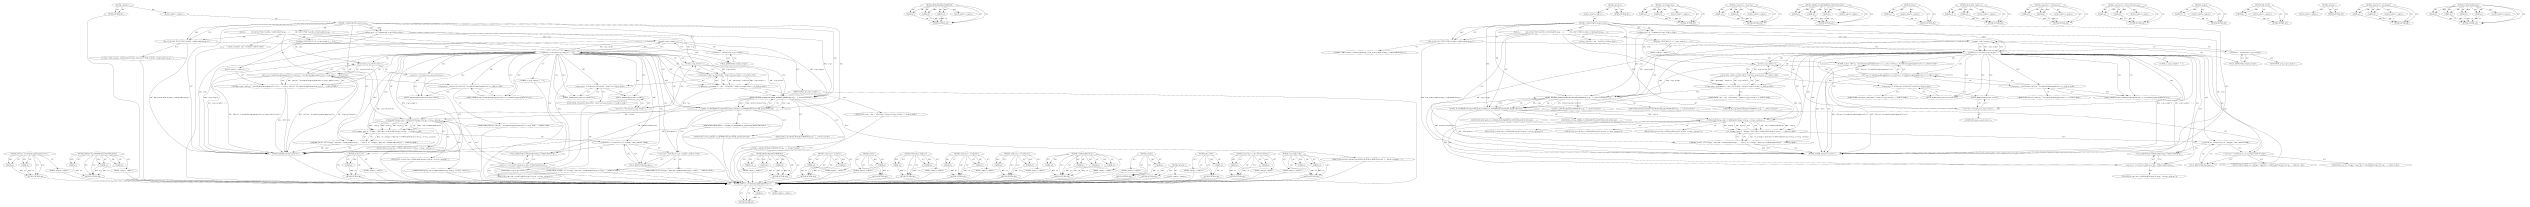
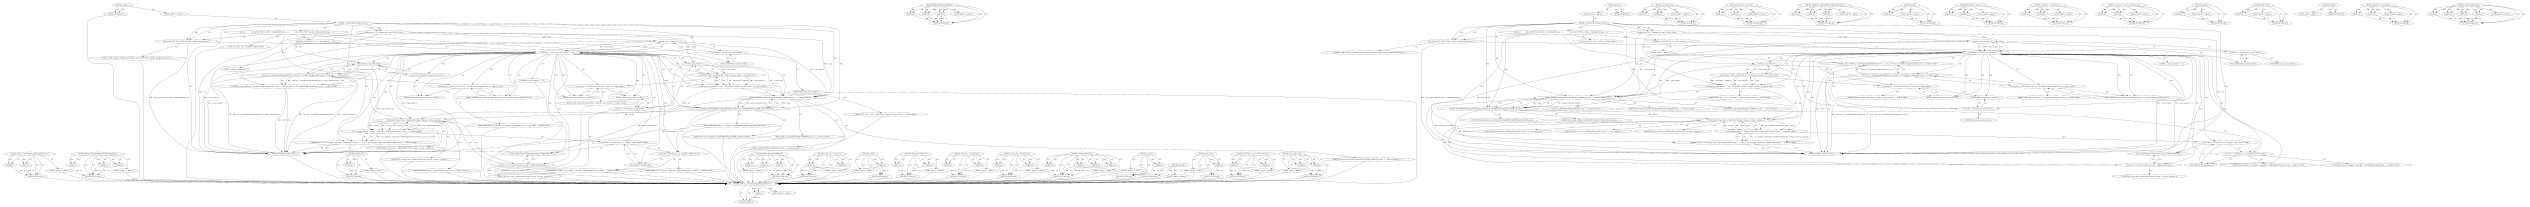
edge "(<operator>.fieldAccess,args.GetIsolate)" -> "(METHOD,GetIsolate)": now "(<operator>.fieldAccess,args.GetIsolate)" -> "(GetIsolate,args.GetIsolate())"
